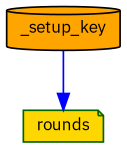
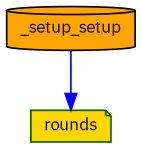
node "_setup_key": label "_setup_key" -> "_setup_setup"
